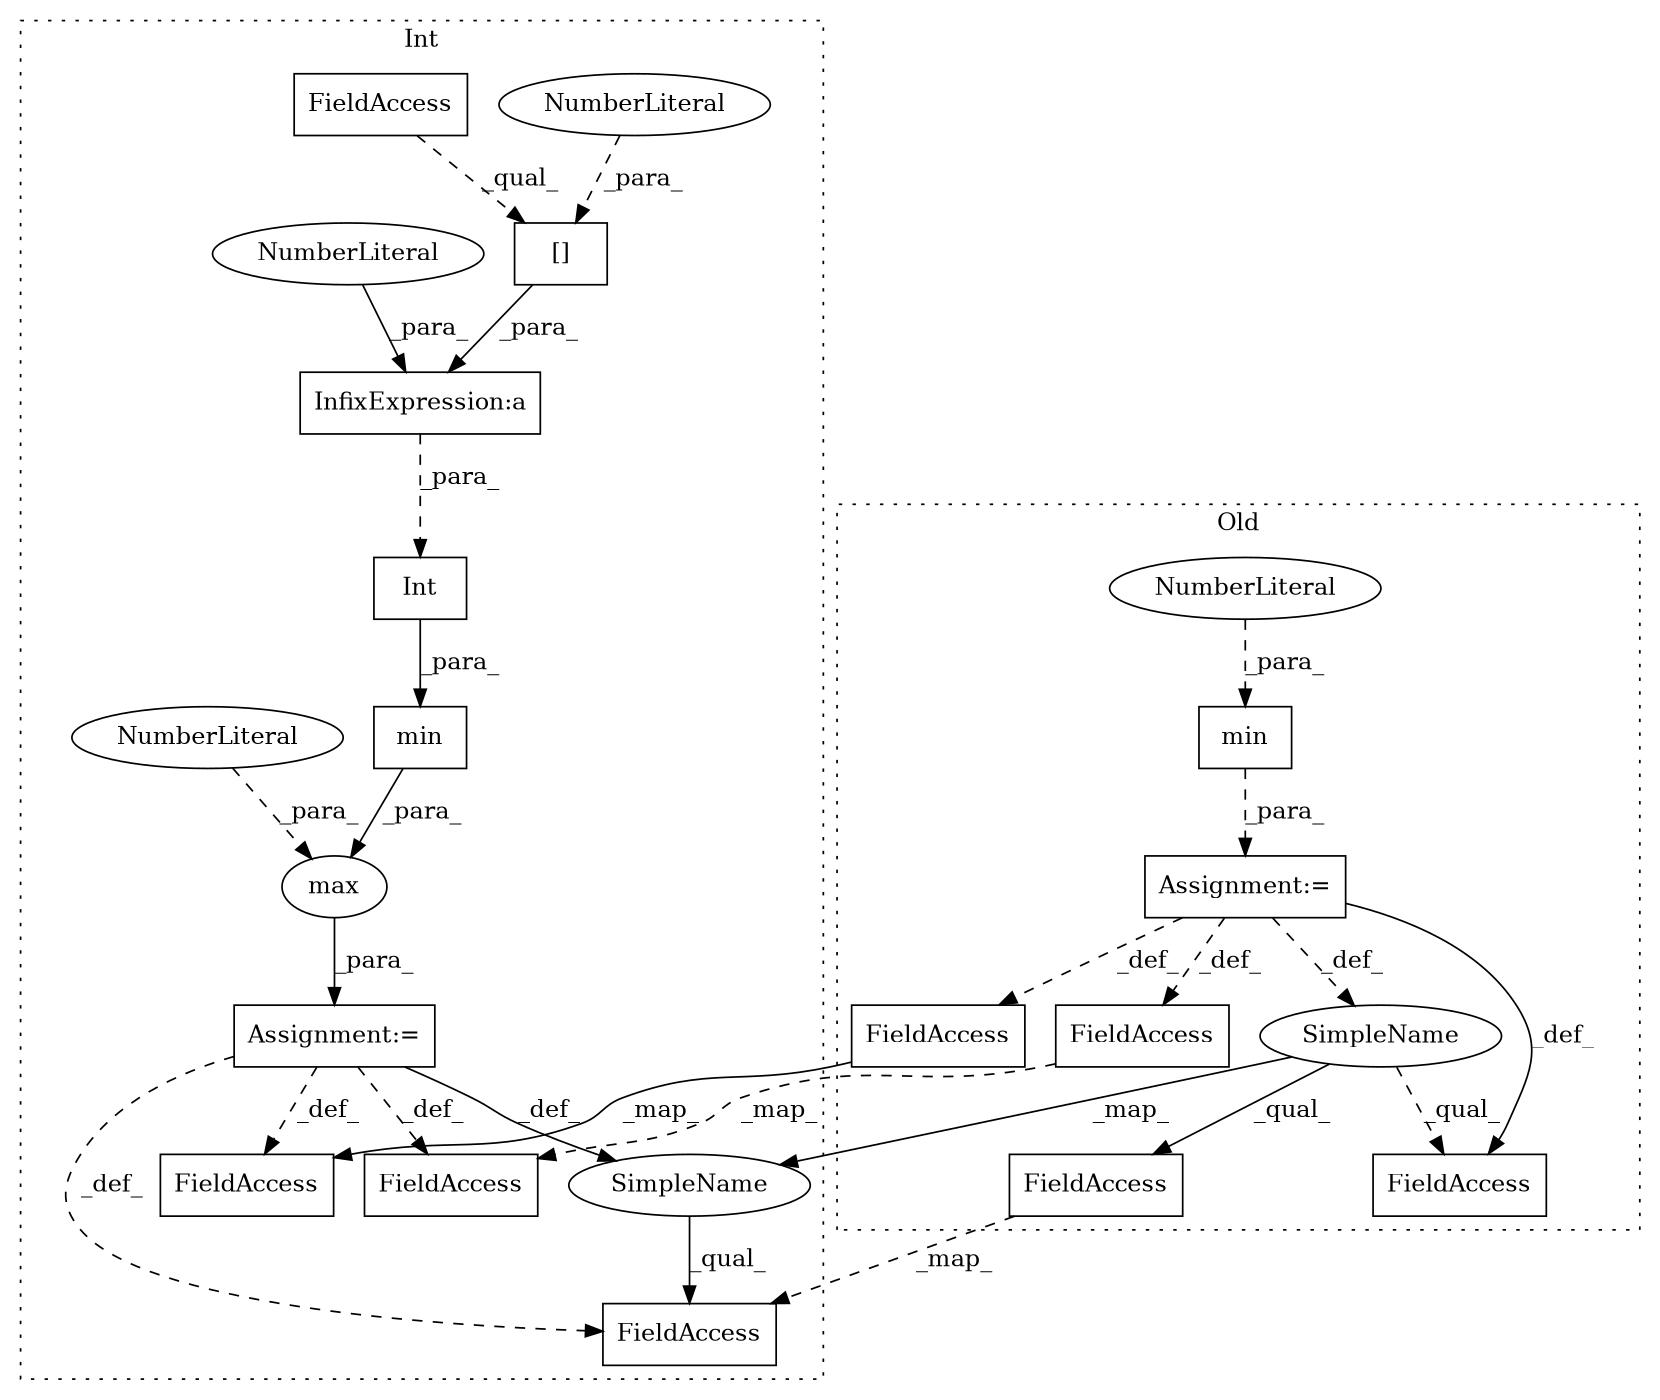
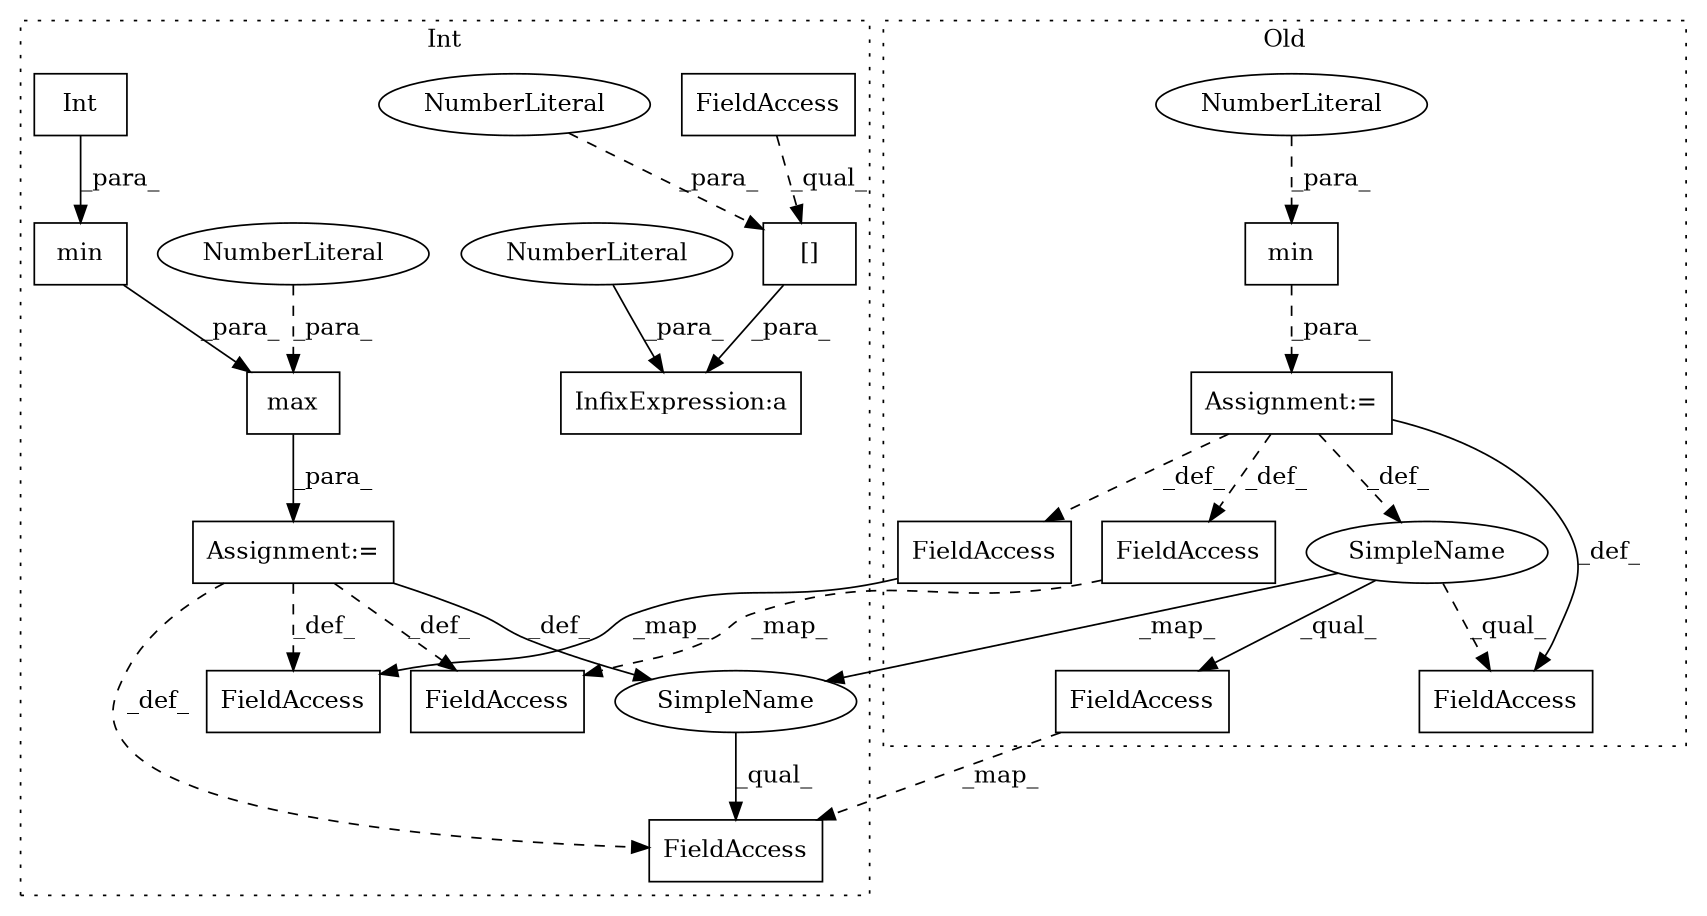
edge "InfixExpression:a" -> "Int": removed, label "_para_"
node "max": shape ellipse -> box
